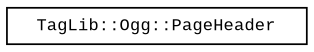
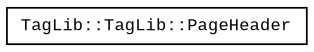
node "TagLib::Ogg::PageHeader": label "TagLib::Ogg::PageHeader" -> "TagLib::TagLib::PageHeader"
